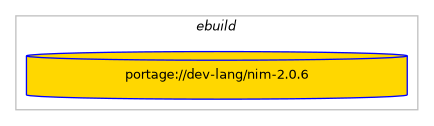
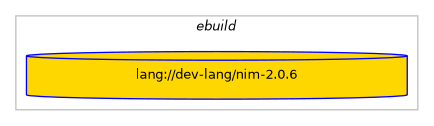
node "portage://dev-lang/nim-2.0.6": label "portage://dev-lang/nim-2.0.6" -> "lang://dev-lang/nim-2.0.6"
